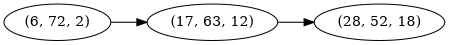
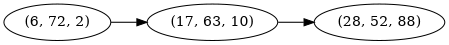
node "(17, 63, 12)": label "(17, 63, 12)" -> "(17, 63, 10)"
node "(28, 52, 18)": label "(28, 52, 18)" -> "(28, 52, 88)"
